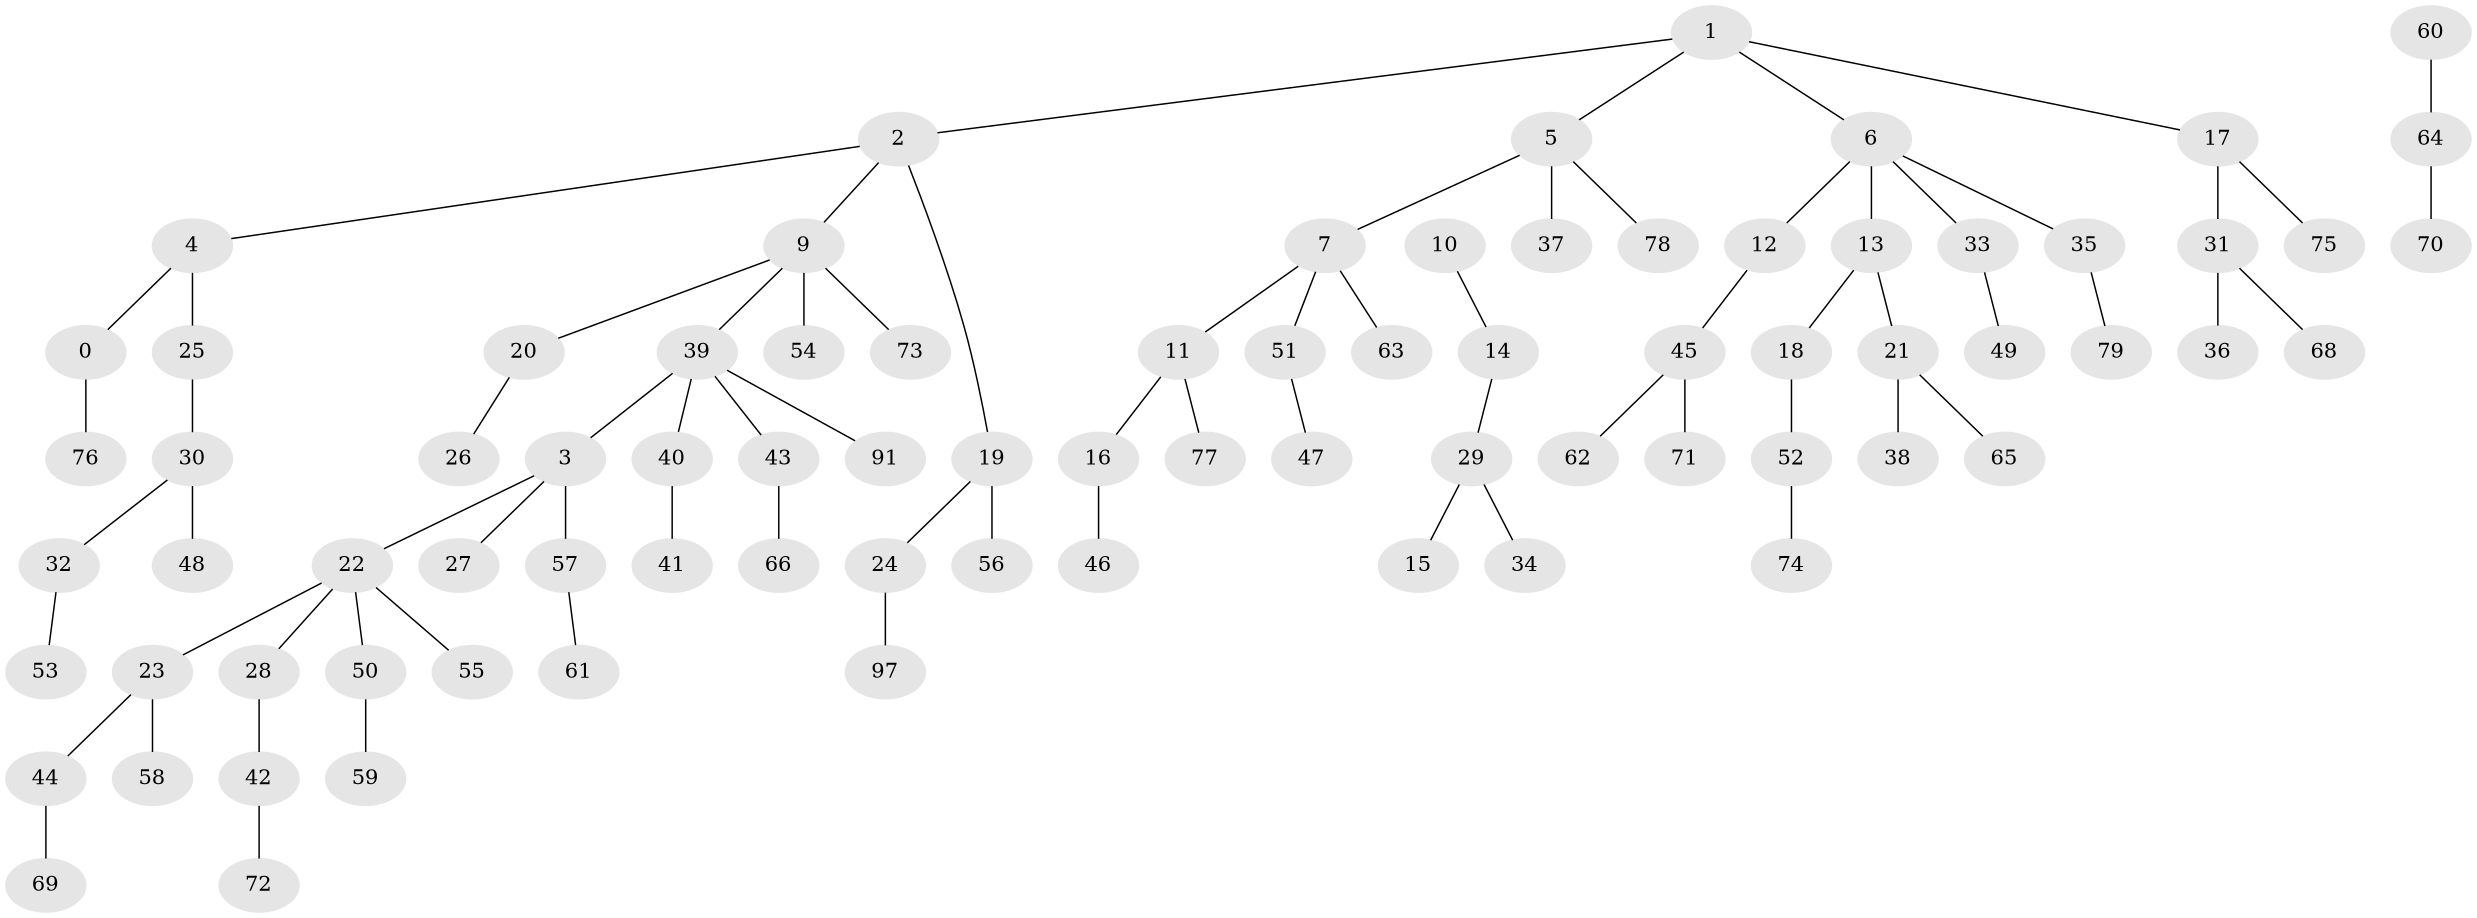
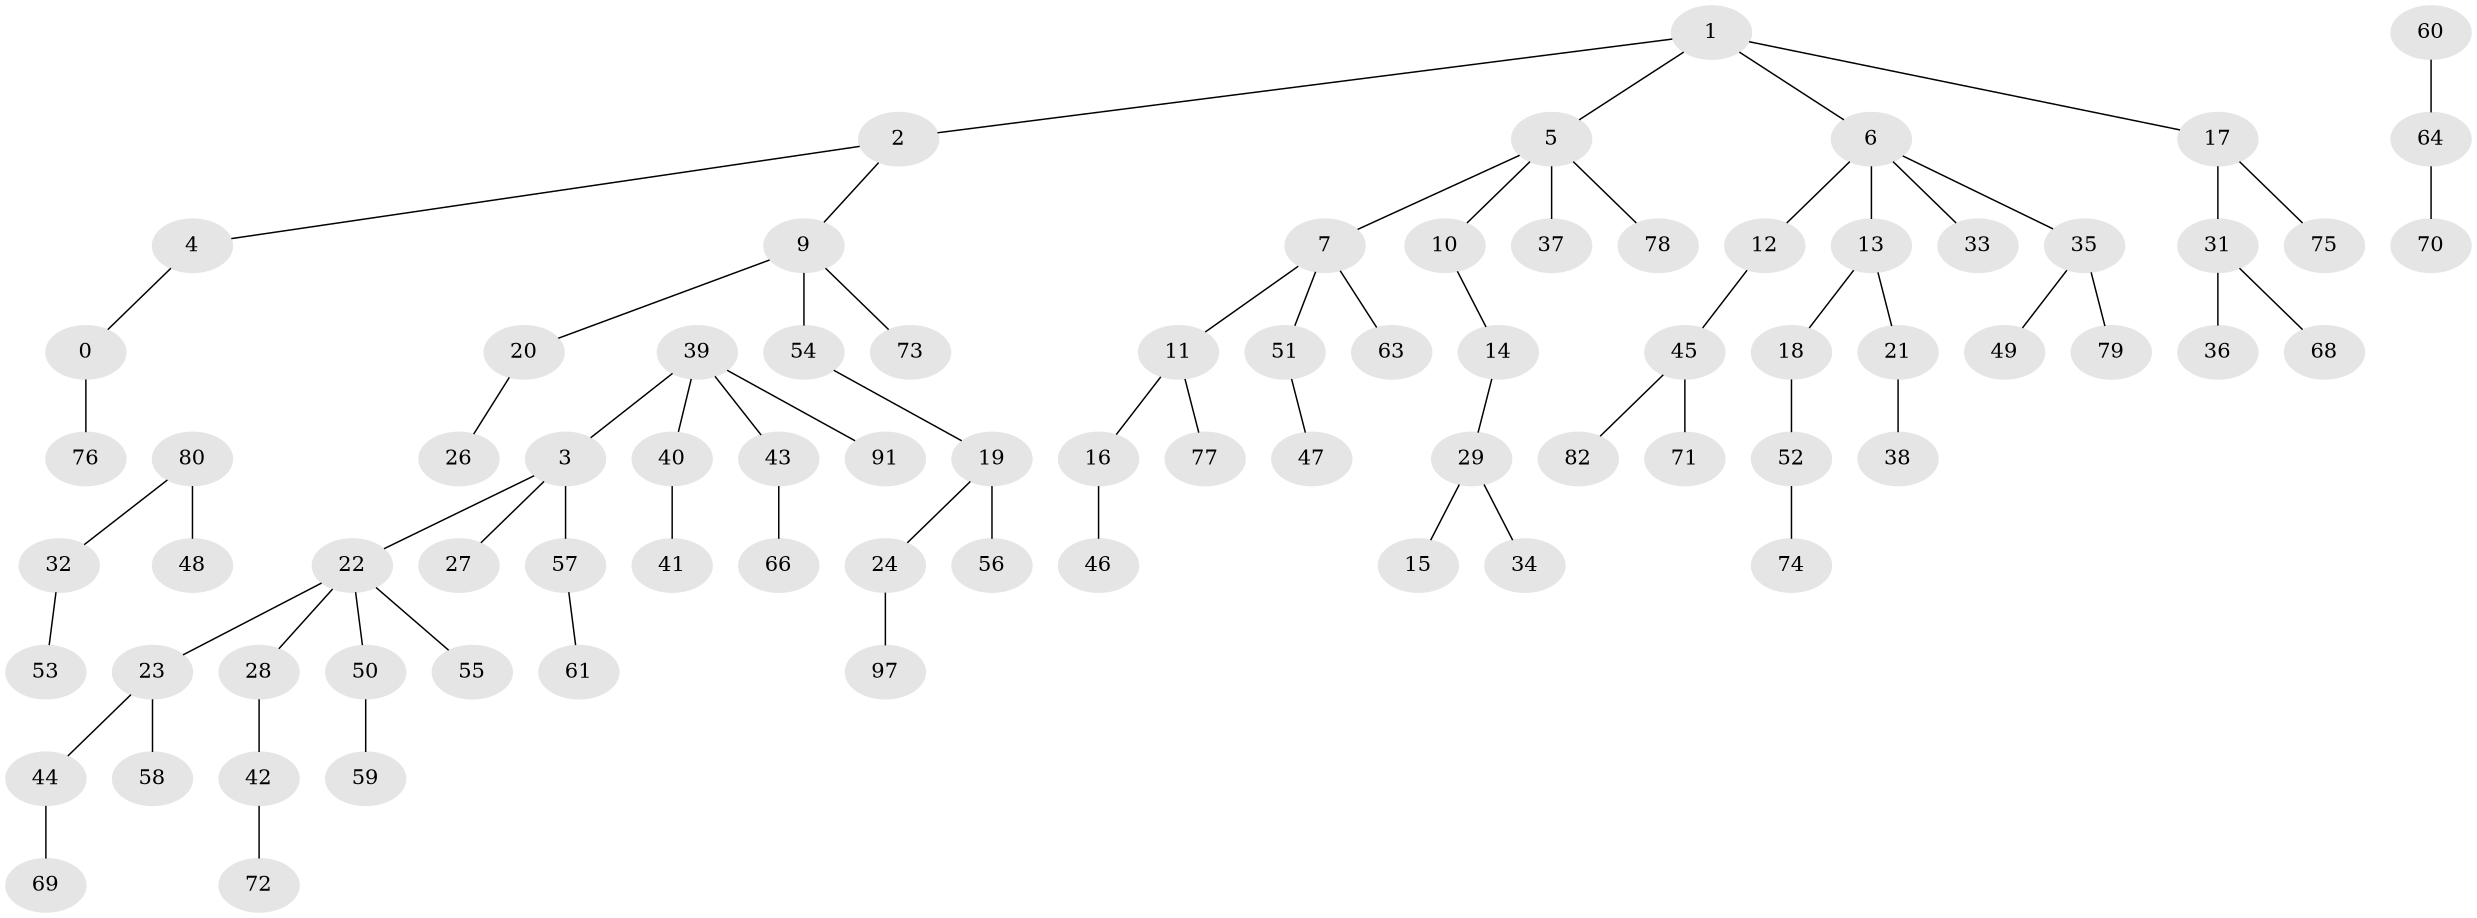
edge "5" -- "10": added
edge "2" -- "19": now "54" -- "19"
edge "9" -- "39": removed
edge "33" -- "49": now "35" -- "49"
node "25": removed
node "30": label "30" -> "80"
node "62": label "62" -> "82"
node "65": removed
